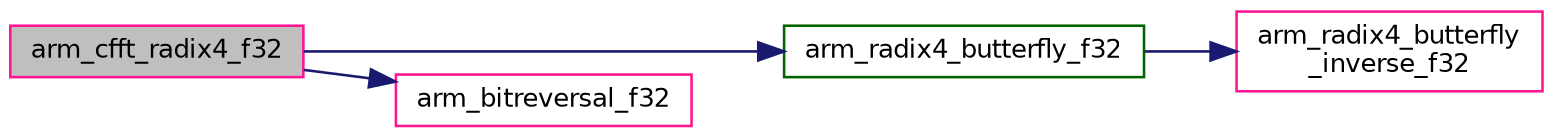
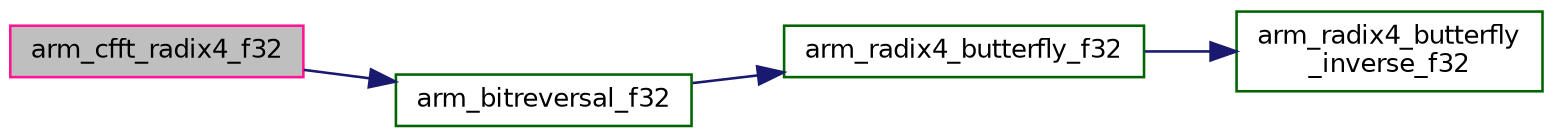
edge "arm_cfft_radix4_f32" -> "arm_radix4_butterfly_f32": now "arm_bitreversal_f32" -> "arm_radix4_butterfly_f32"
node "arm_radix4_butterfly _inverse_f32": color deeppink -> darkgreen
node "arm_bitreversal_f32": color deeppink -> darkgreen
